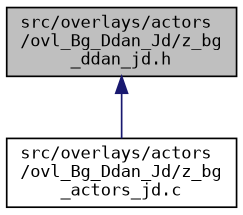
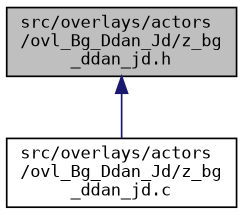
node "src/overlays/actors /ovl_Bg_Ddan_Jd/z_bg _actors_jd.c": label "src/overlays/actors /ovl_Bg_Ddan_Jd/z_bg _actors_jd.c" -> "src/overlays/actors /ovl_Bg_Ddan_Jd/z_bg _ddan_jd.c"
